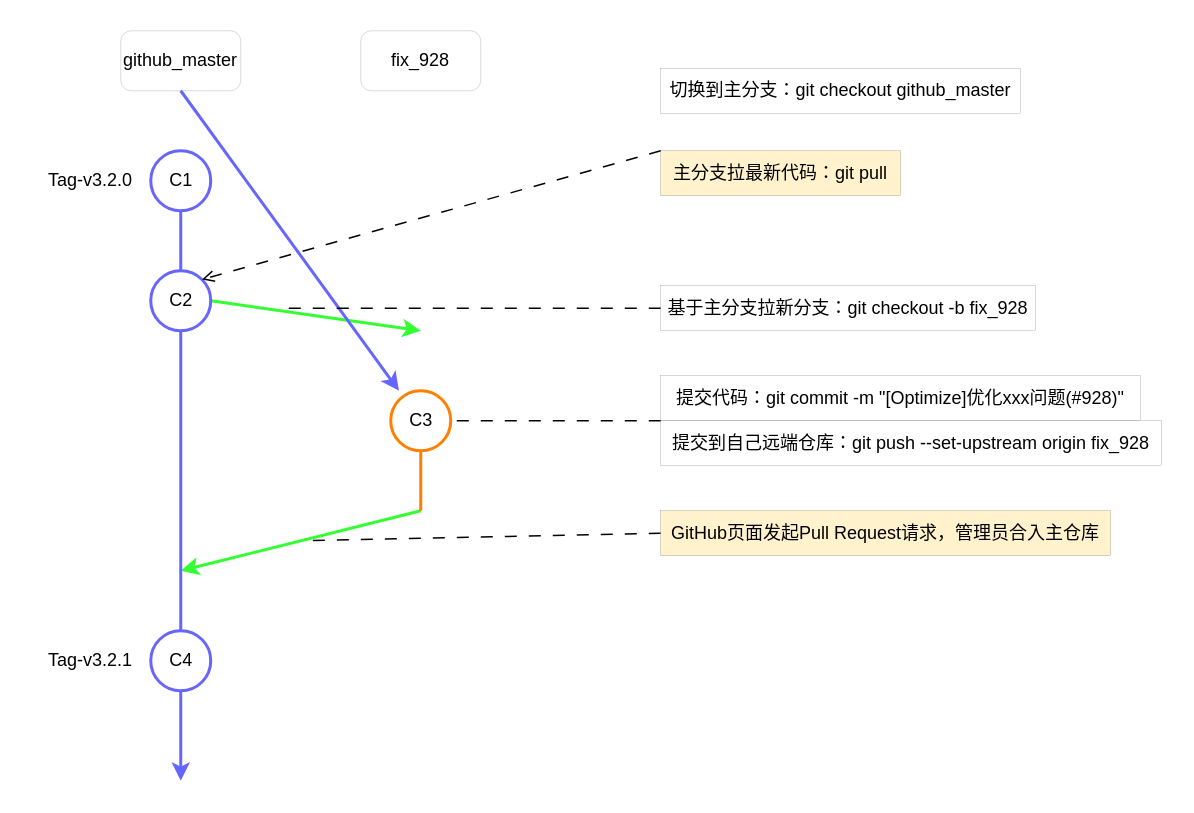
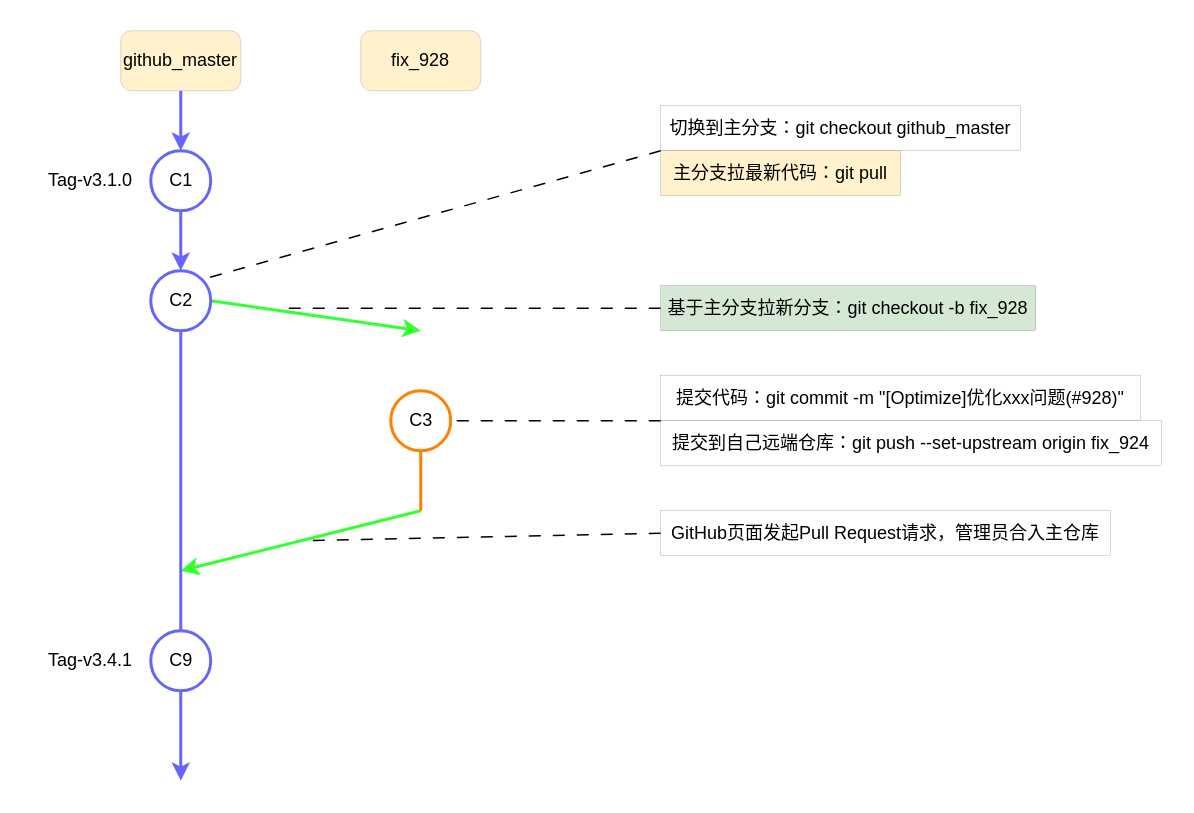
node "github_master": fillcolor #ffffff -> #fff2cc
node "fix_928": fillcolor #ffffff -> #fff2cc
node "切换到主分支：git checkout github_master": moved (841, 91) -> (841, 128)
node "Tag-v3.2.0": label "Tag-v3.2.0" -> "Tag-v3.1.0"
edge "github_master" -> "C3": now "github_master" -> "C1"
edge "C1" -- "C2": arrowhead none -> classic
edge "主分支拉最新代码：git pull" -> "C2": arrowhead open -> none
node "基于主分支拉新分支：git checkout -b fix_928": fillcolor #ffffff -> #d5e8d4
node "提交到自己远端仓库：git push --set-upstream origin fix_928": label "提交到自己远端仓库：git push --set-upstream origin fix_928" -> "提交到自己远端仓库：git push --set-upstream origin fix_924"
node "GitHub页面发起Pull Request请求，管理员合入主仓库": fillcolor #fff2cc -> #ffffff
node "Tag-v3.2.1": label "Tag-v3.2.1" -> "Tag-v3.4.1"
node "C4": label "C4" -> "C9"
